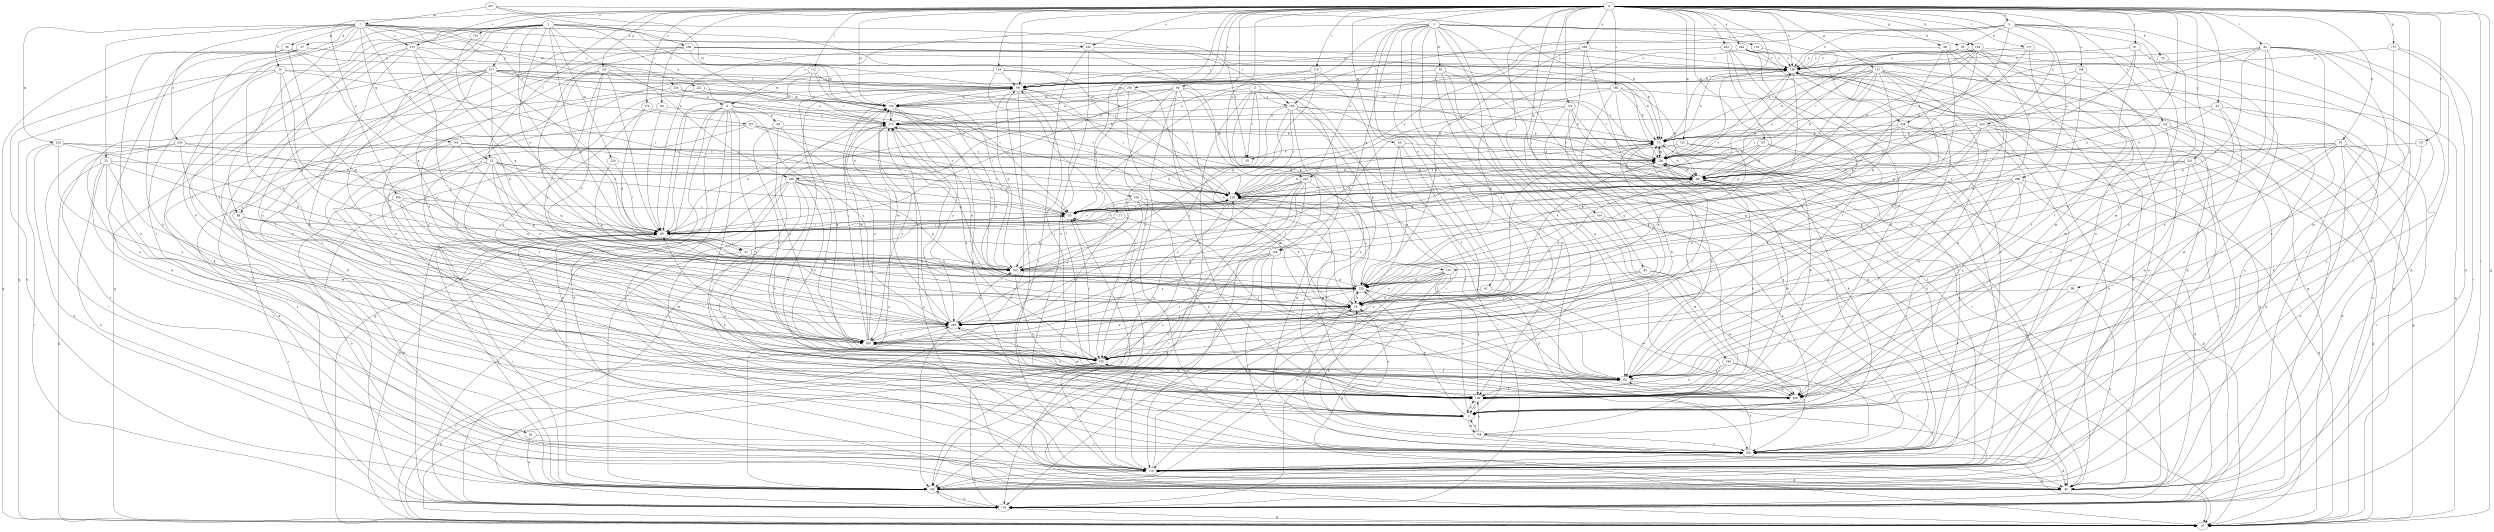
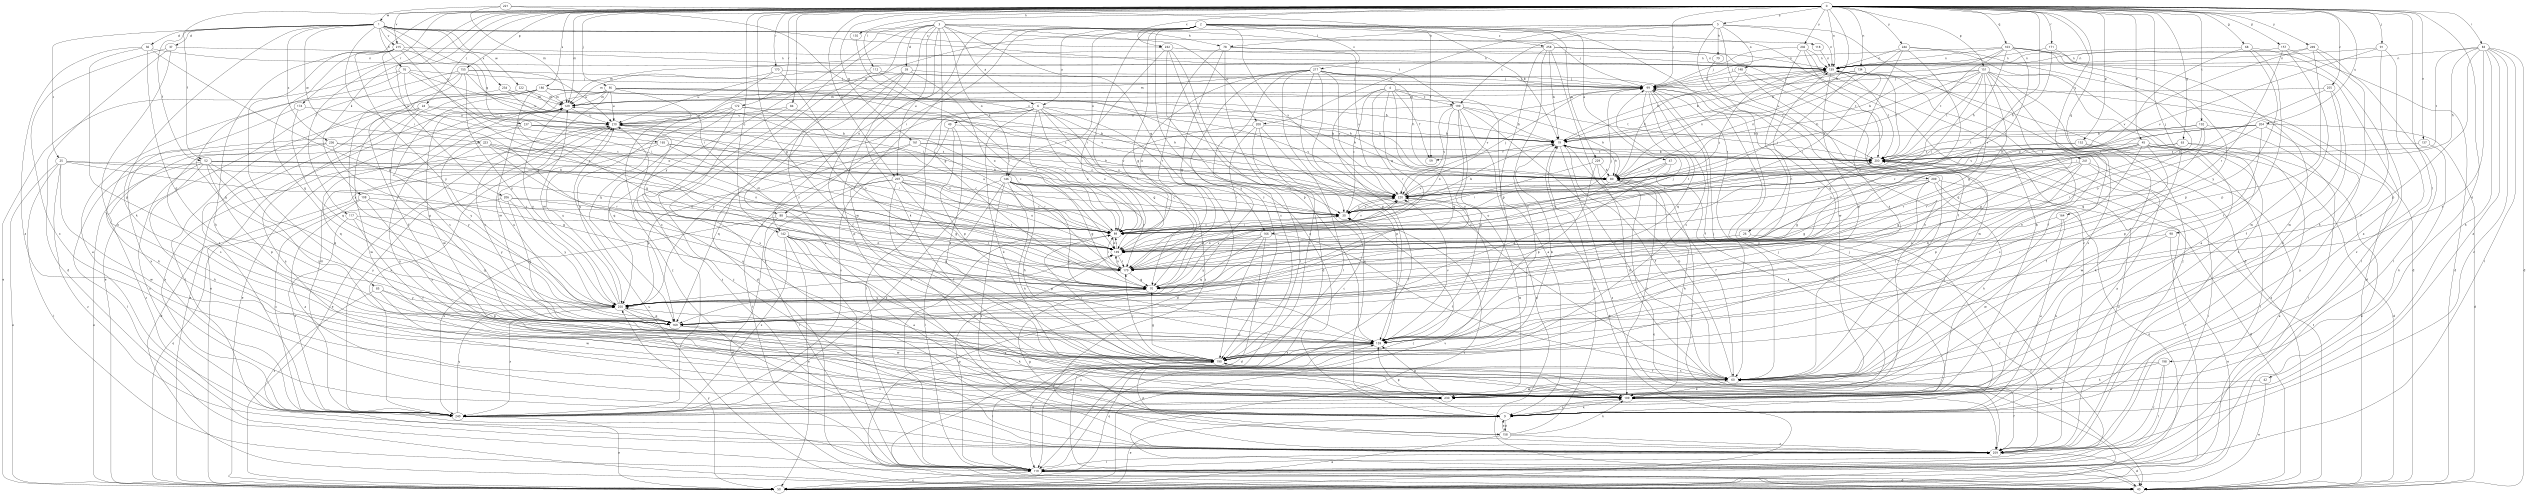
edge "89" -> "47": now "89" -> "99"
edge "229" -> "60": added, label "f"
